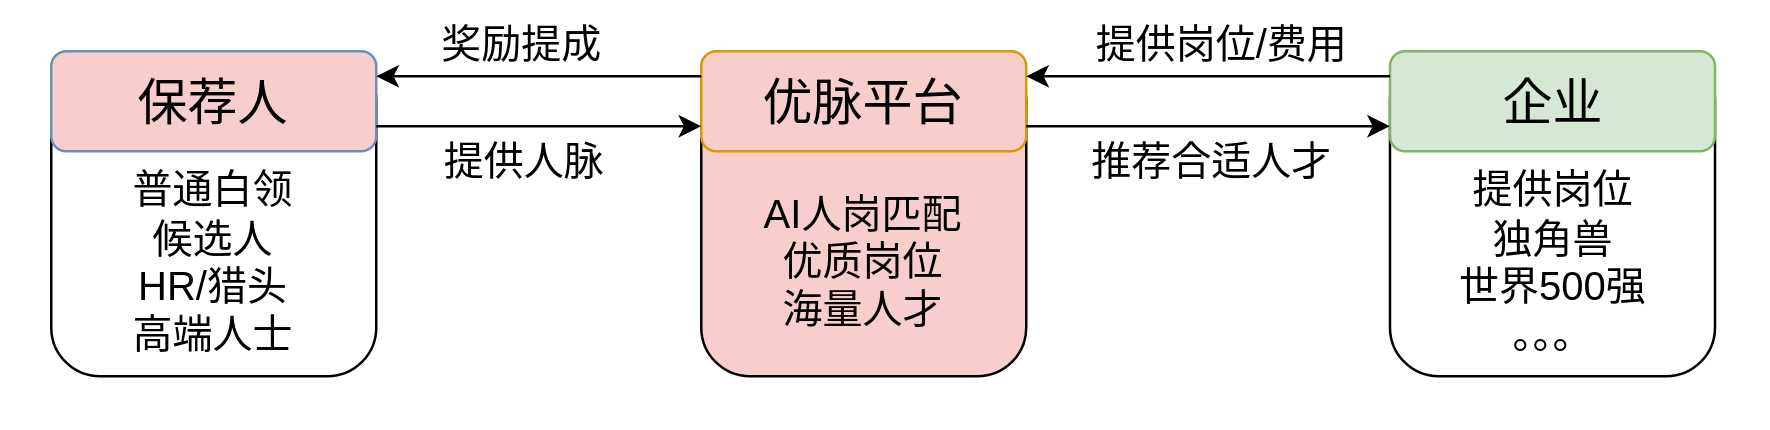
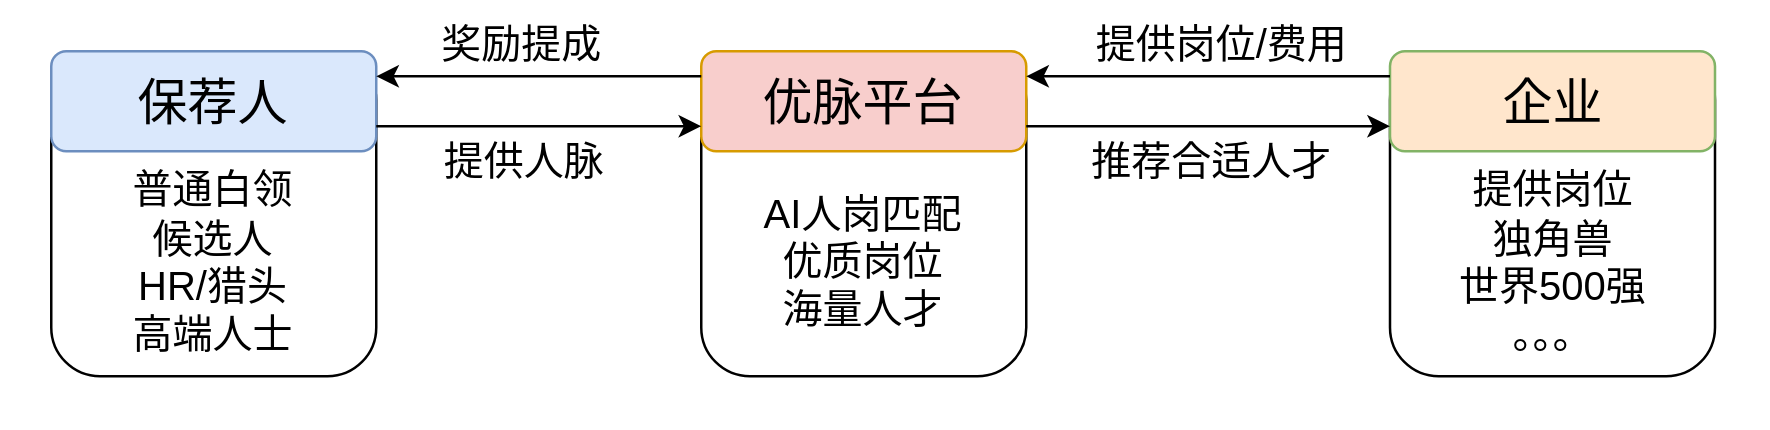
node "保荐人": fillcolor #f8cecc -> #dae8fc
node "企业": fillcolor #d5e8d4 -> #ffe6cc
node "AI人岗匹配优质岗位海量人才": fillcolor #f8cecc -> #ffffff
